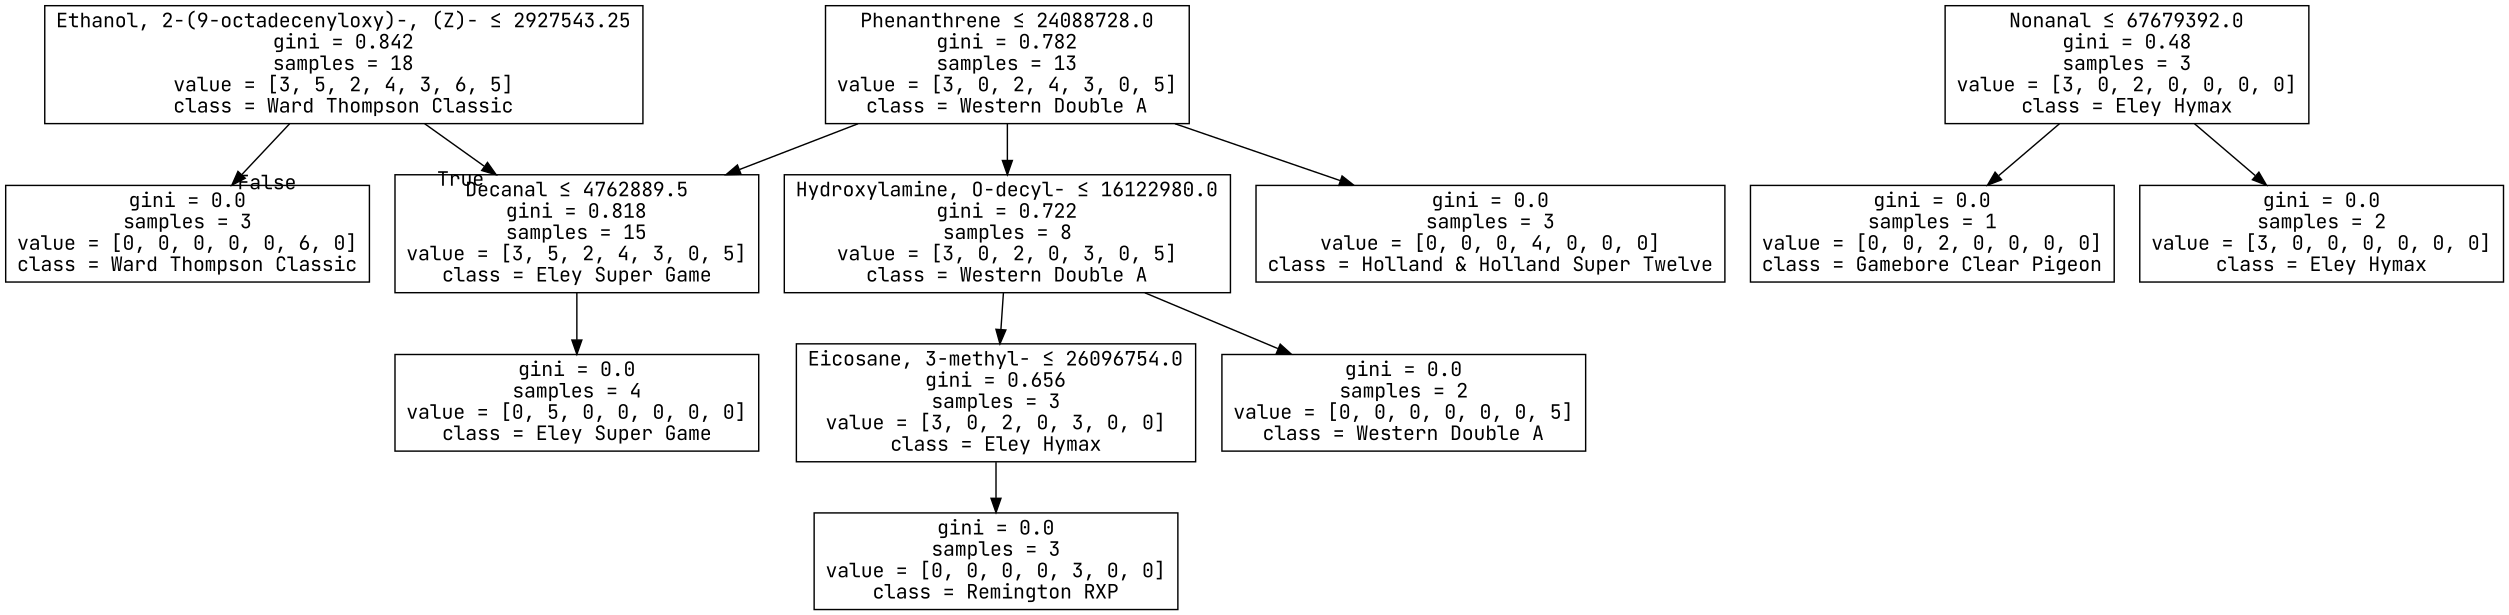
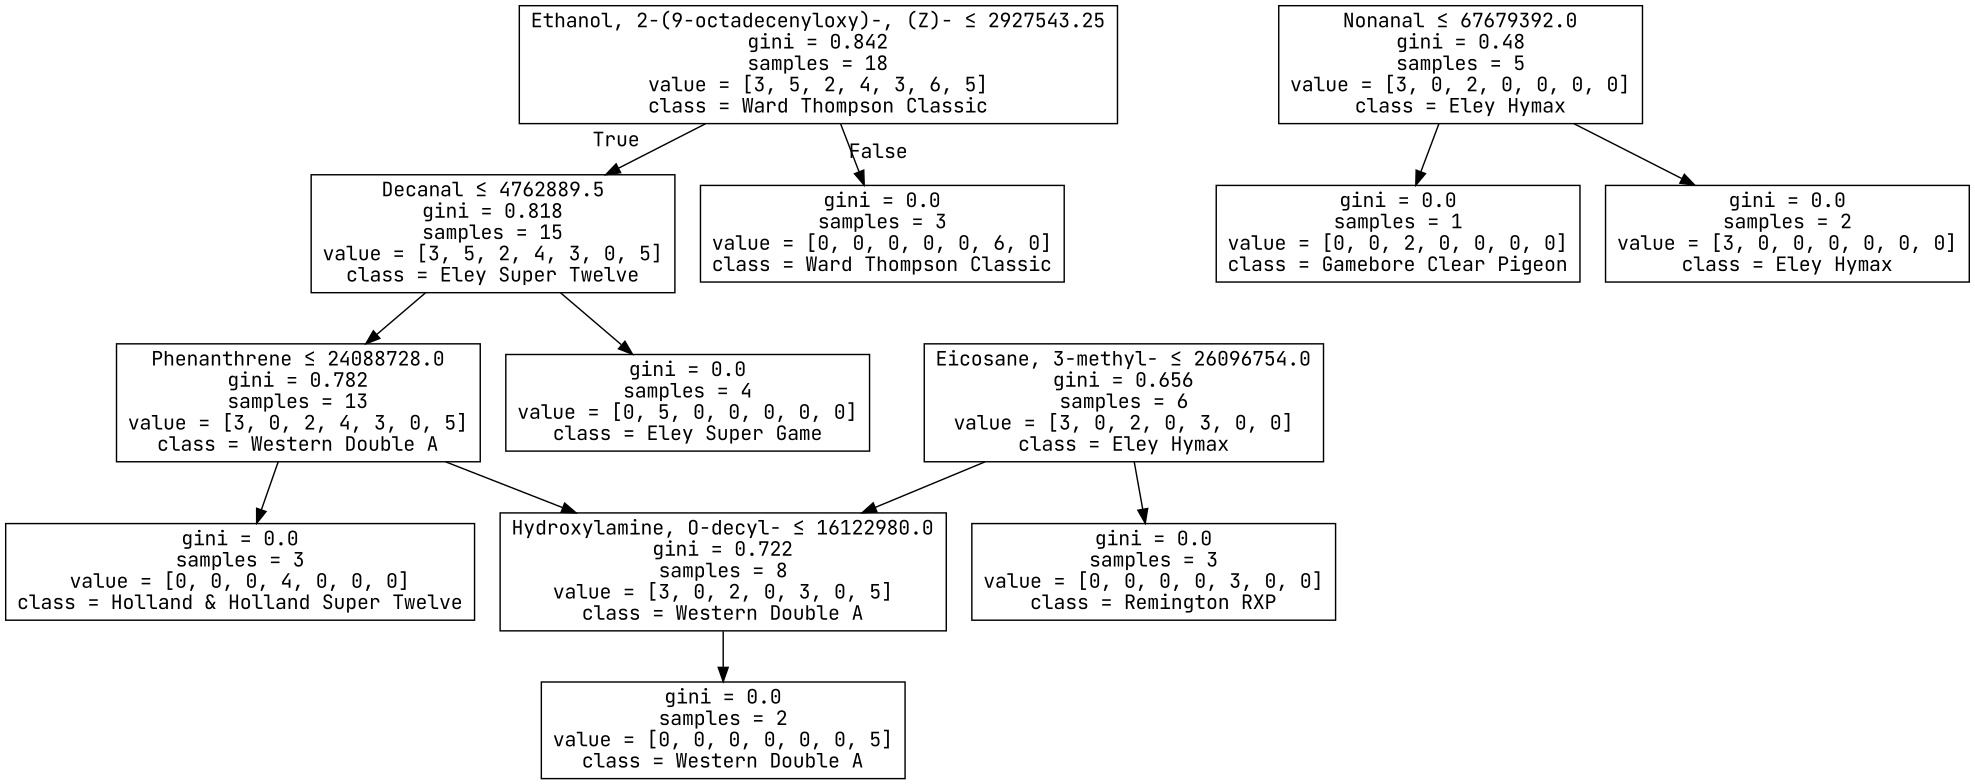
node "Nonanal ≤ 67679392.0": text "samples = 3" -> "samples = 5"
edge "Phenanthrene ≤ 24088728.0" -> "Decanal ≤ 4762889.5": reversed
node "Decanal ≤ 4762889.5": text "class = Eley Super Game" -> "class = Eley Super Twelve"
edge "Hydroxylamine, O-decyl- ≤ 16122980.0" -> "Eicosane, 3-methyl- ≤ 26096754.0": reversed
node "Eicosane, 3-methyl- ≤ 26096754.0": text "samples = 3" -> "samples = 6"
